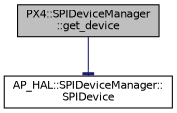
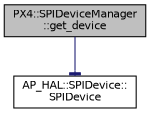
node "AP_HAL::SPIDeviceManager:: SPIDevice": label "AP_HAL::SPIDeviceManager:: SPIDevice" -> "AP_HAL::SPIDevice:: SPIDevice"
